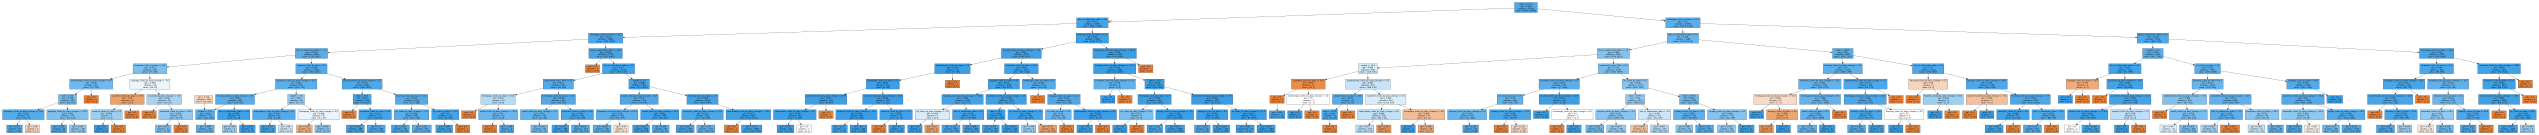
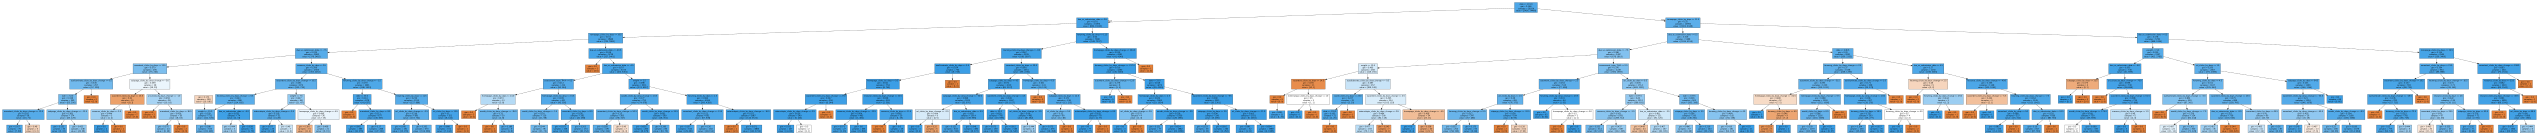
edge "gini = 0.073 samples = 159 value = [6, 153]" -> "date <= 33.0 gini = 0.028 samples = 705 value = [10, 695]": reversed
node "gini = 0.073 samples = 476 value = [18, 458]": fillcolor #e58139bf -> #399de5f5
node "gini = 0.061 assessment = 32 value = [1, 31]": label "gini = 0.061 assessment = 32 value = [1, 31]" -> "gini = 0.061 samples = 32 value = [1, 31]"
node "gini = 0.352 samples = 254 value = [58, 196]": added
